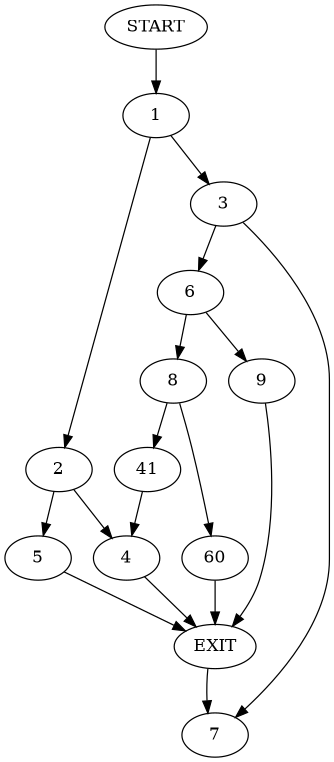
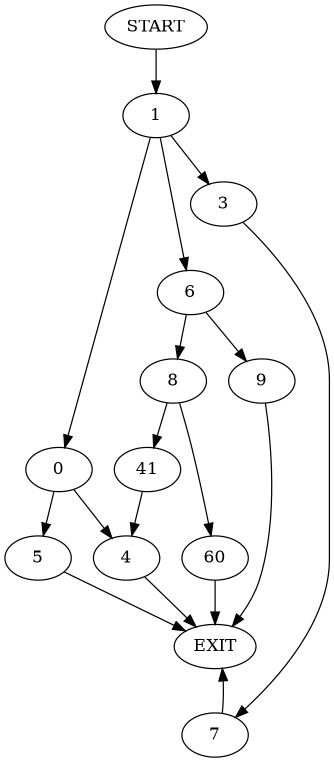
edge "3" -> "6": now "1" -> "6"
node "2": label "2" -> "0"
edge "EXIT" -> "7": reversed
